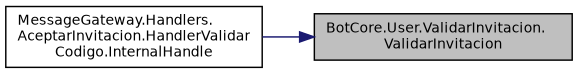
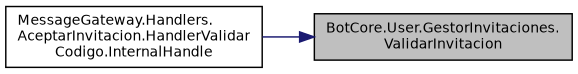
node "BotCore.User.ValidarInvitacion. ValidarInvitacion": label "BotCore.User.ValidarInvitacion. ValidarInvitacion" -> "BotCore.User.GestorInvitaciones. ValidarInvitacion"
